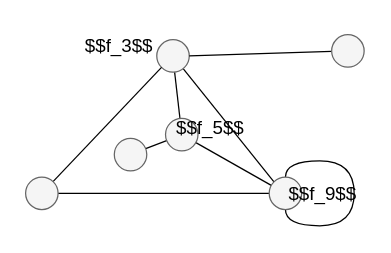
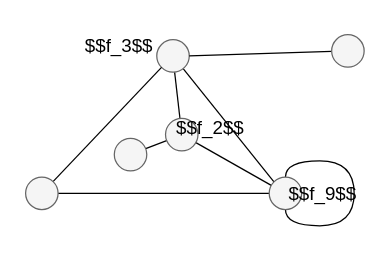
node "$$f_5$$": label "$$f_5$$" -> "$$f_2$$"
